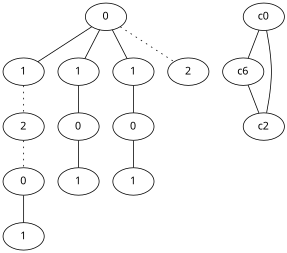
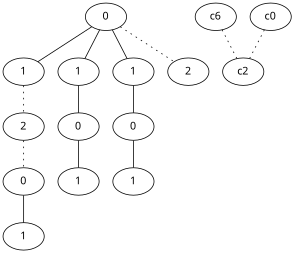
edge "c0" -- "c6": removed
edge "c0" -- "c2": style solid -> dotted
edge "c6" -- "c2": style solid -> dotted
